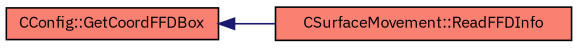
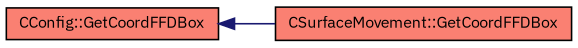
node "CSurfaceMovement::ReadFFDInfo": label "CSurfaceMovement::ReadFFDInfo" -> "CSurfaceMovement::GetCoordFFDBox"
